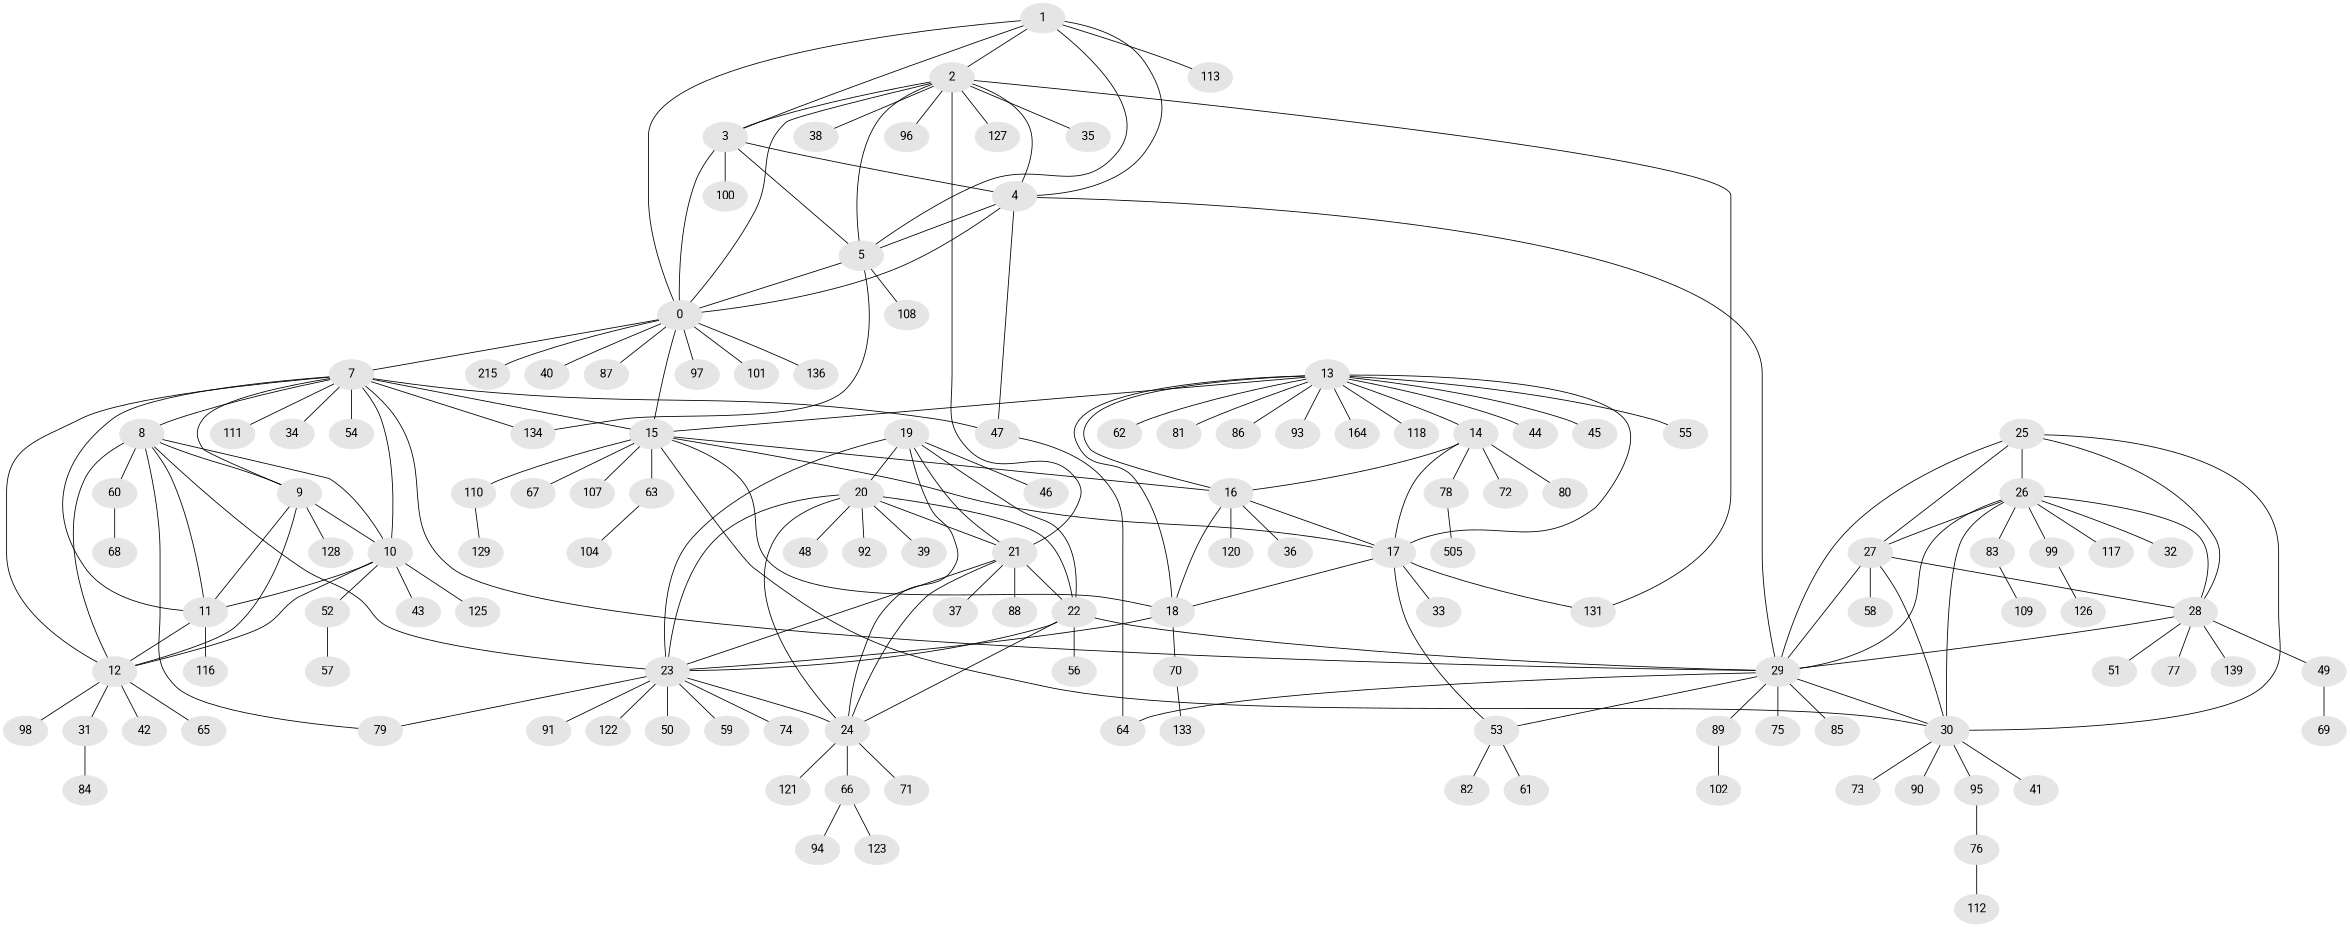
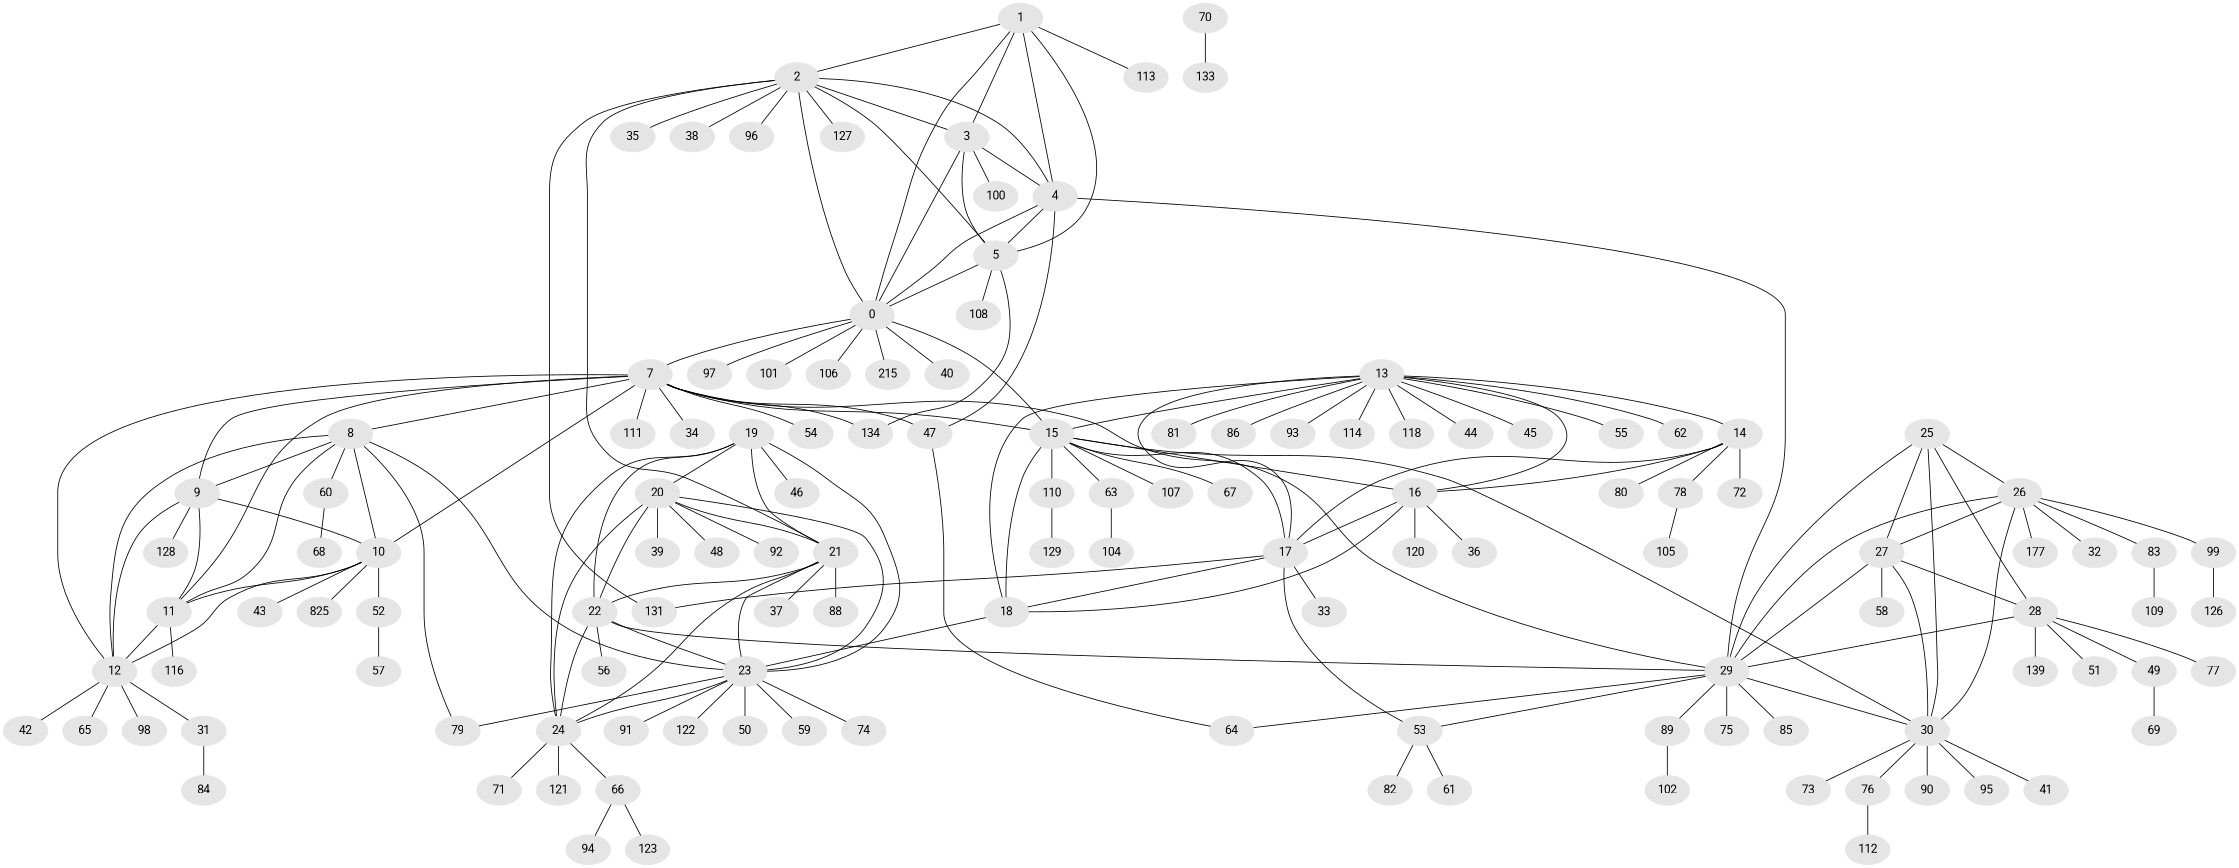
node "87": removed
node "136": label "136" -> "106"
node "164": label "164" -> "114"
edge "26" -- "28": removed
node "505": label "505" -> "105"
node "117": label "117" -> "177"
node "125": label "125" -> "825"
edge "18" -- "70": removed
edge "95" -- "76": now "30" -- "76"
